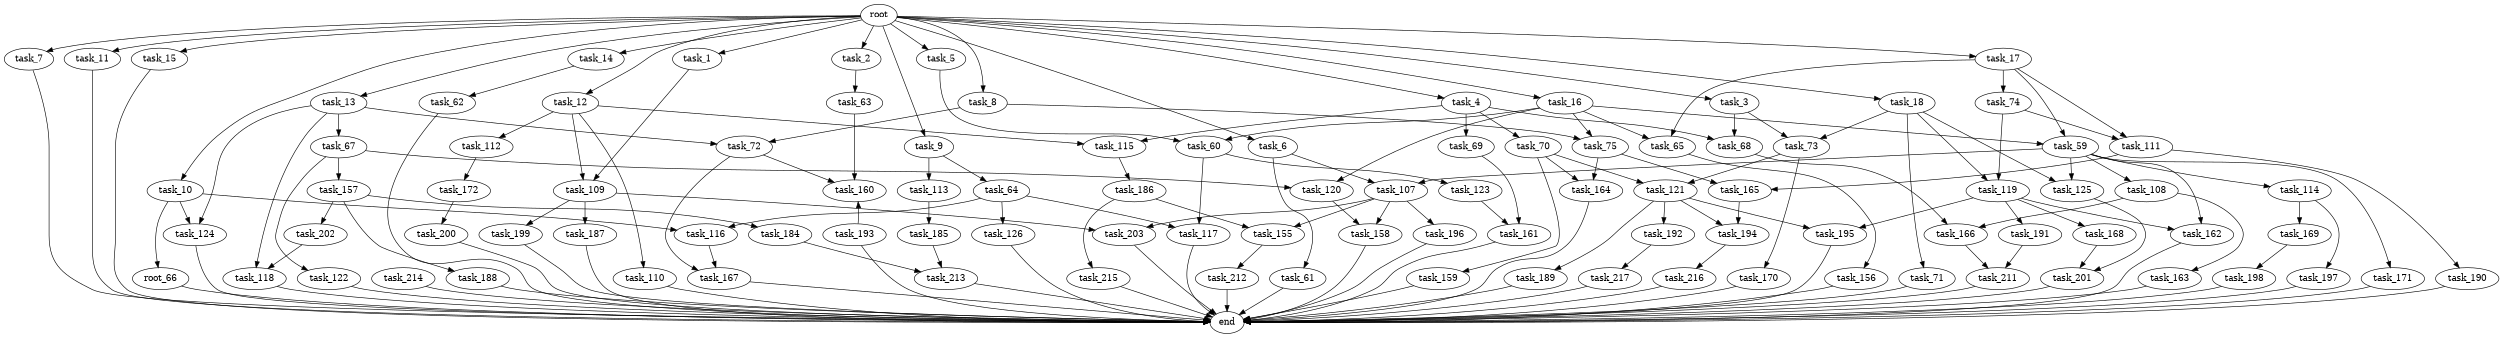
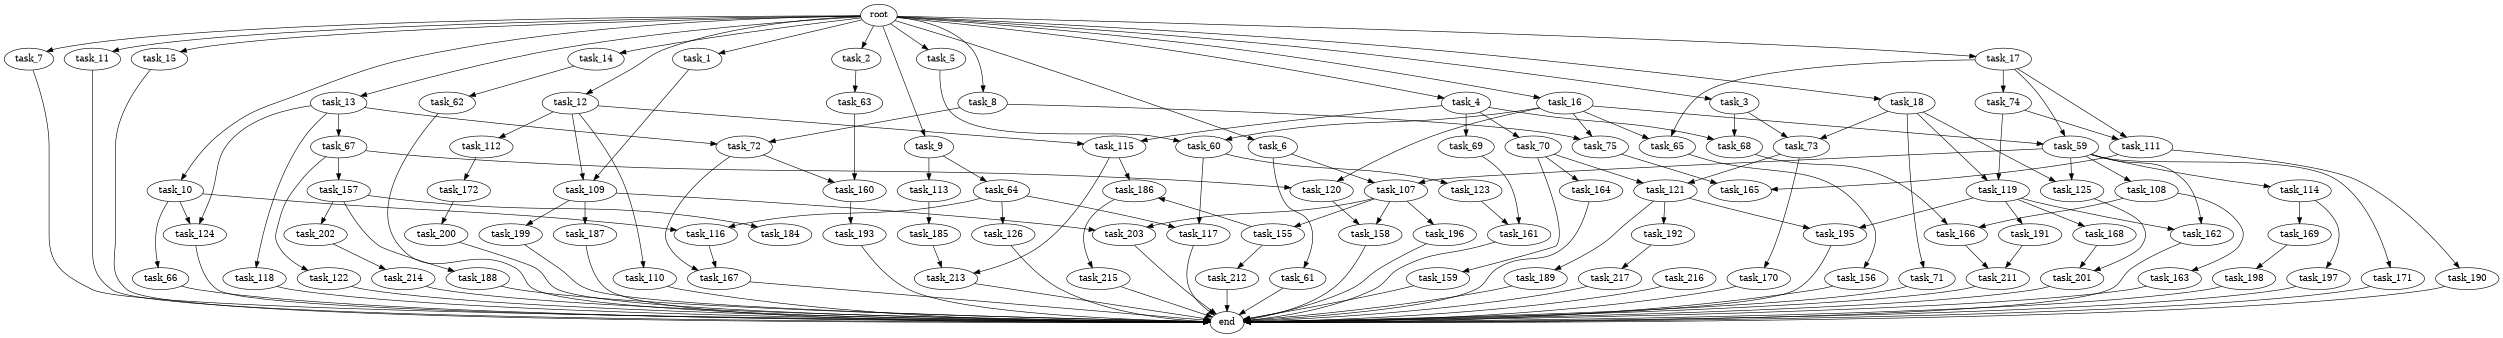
edge "task_75" -> "task_164": removed
edge "task_186" -> "task_155": reversed
edge "task_193" -> "task_160": reversed
node "task_194": removed
edge "task_202" -> "task_118": now "task_202" -> "task_214"
edge "task_184" -> "task_213": now "task_115" -> "task_213"
node "root_66": label "root_66" -> "task_66"
